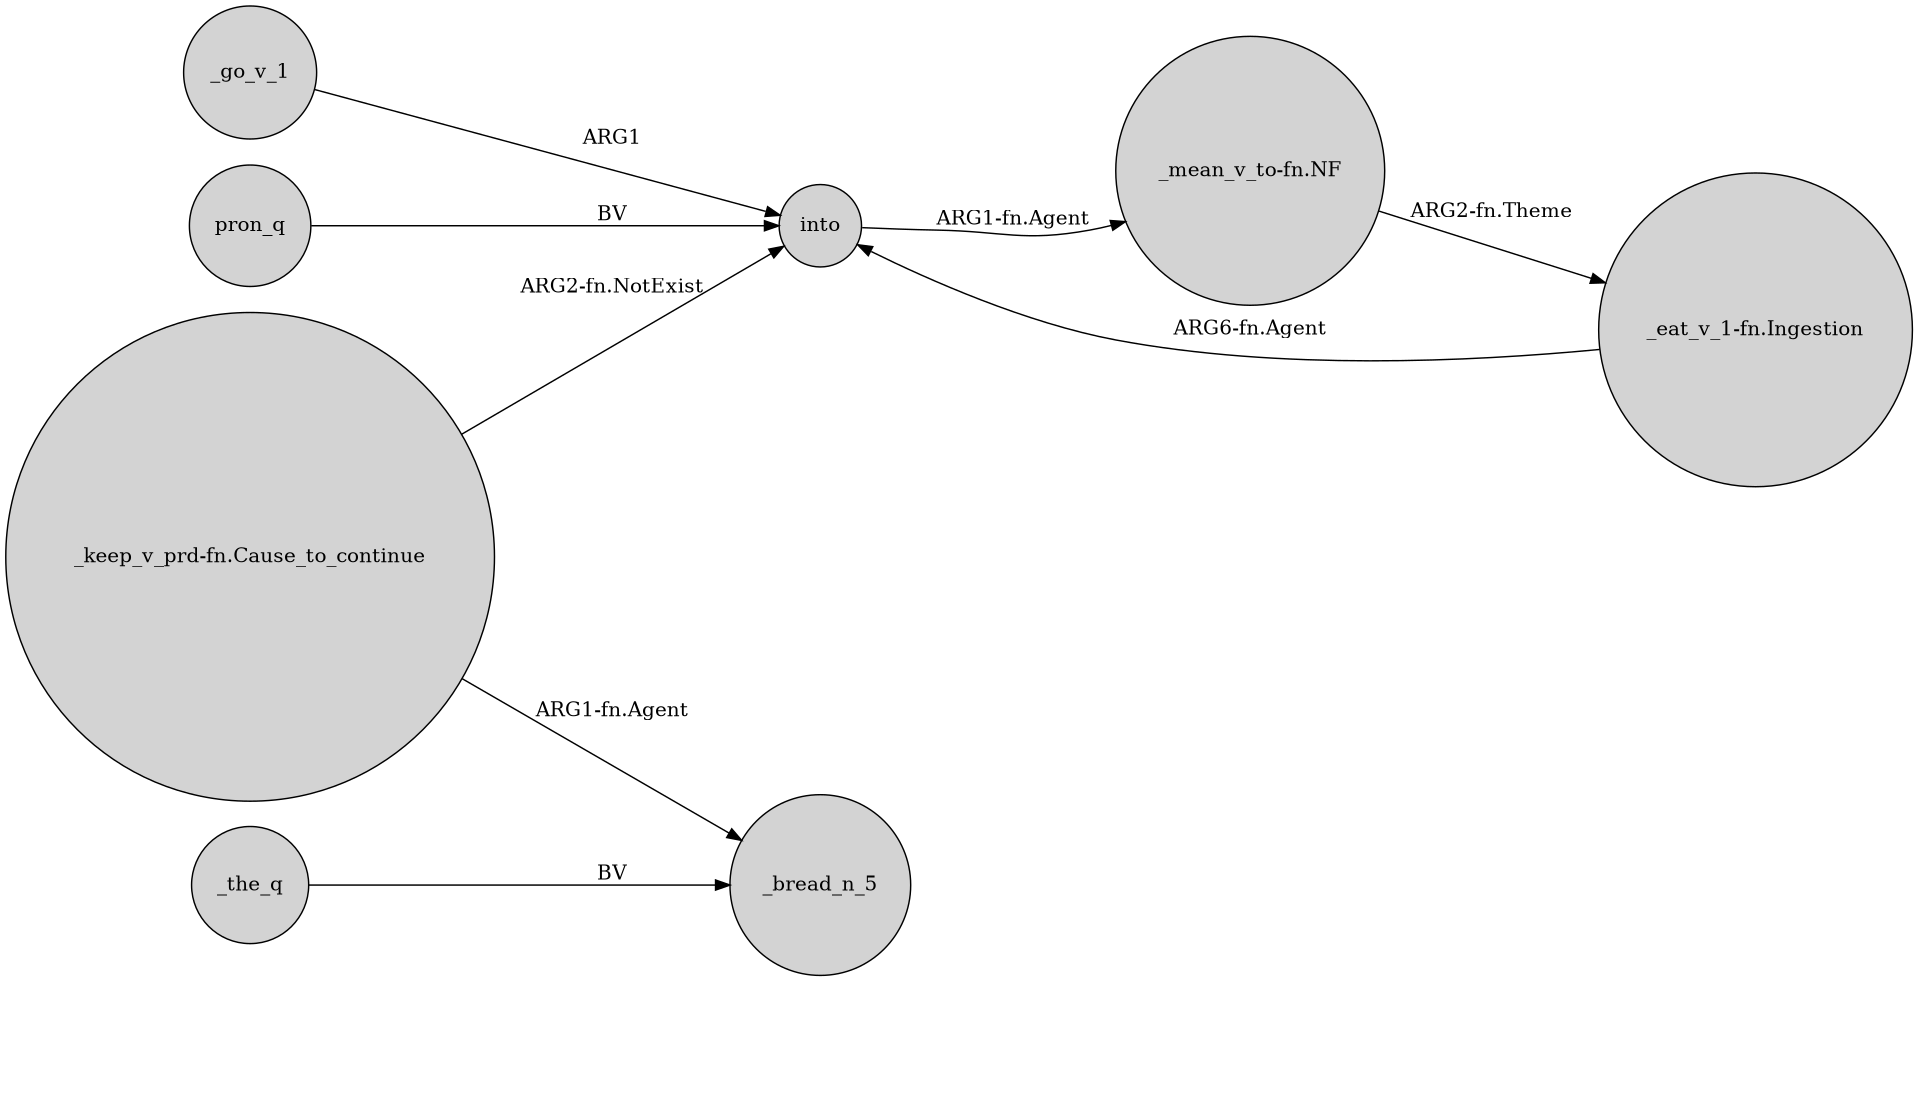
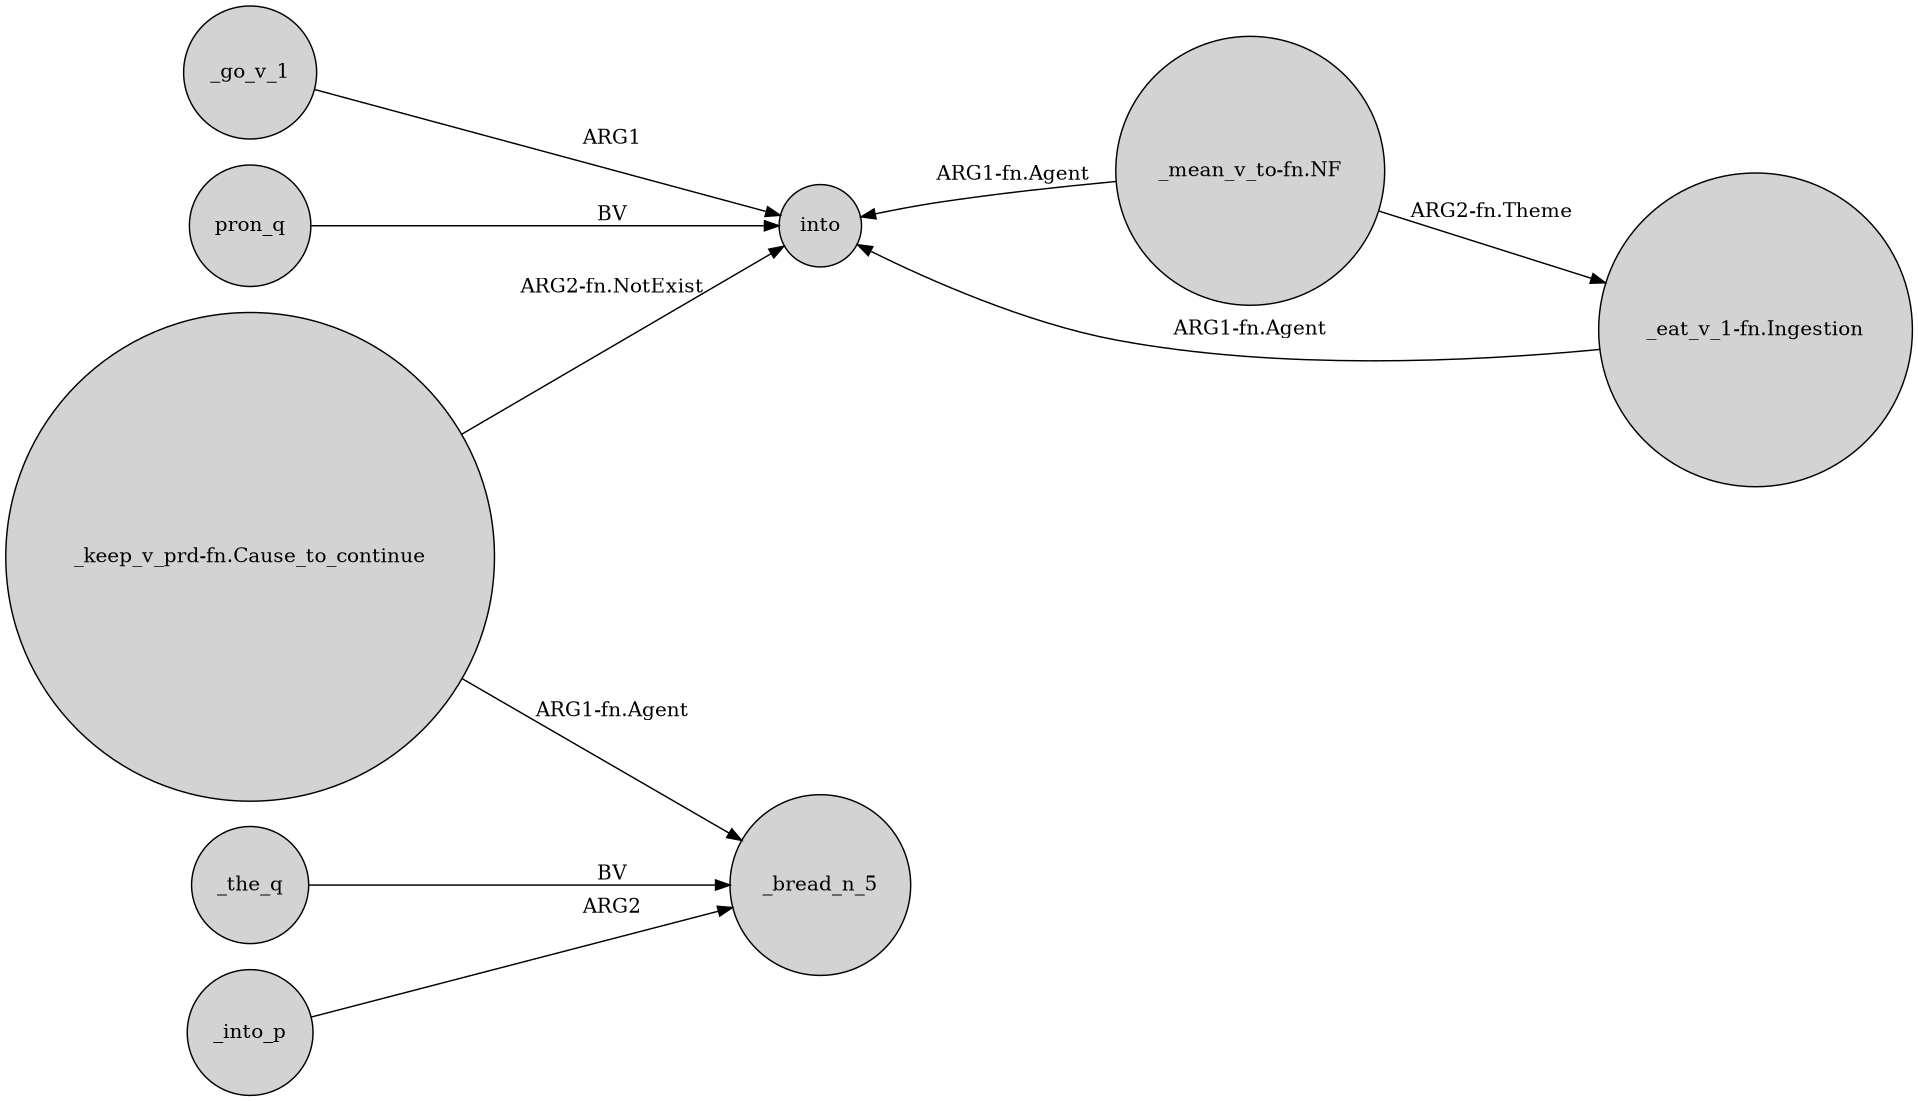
edge "into" -> "_mean_v_to-fn.NF": reversed
edge "_eat_v_1-fn.Ingestion" -> "into": label "ARG6-fn.Agent" -> "ARG1-fn.Agent"
node "_into_p": added
